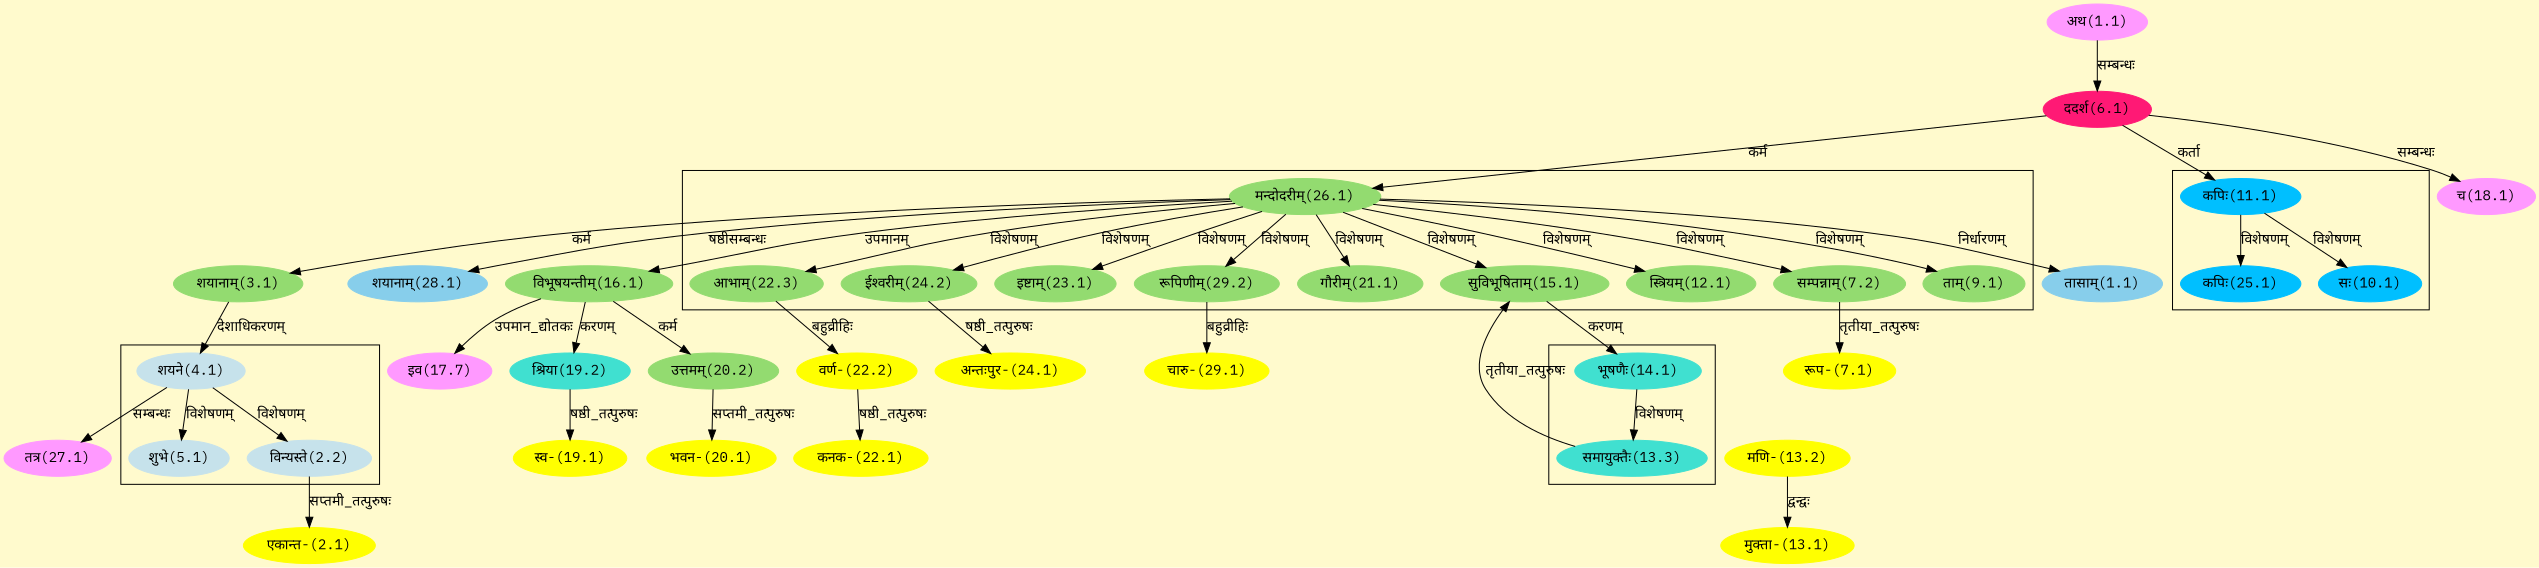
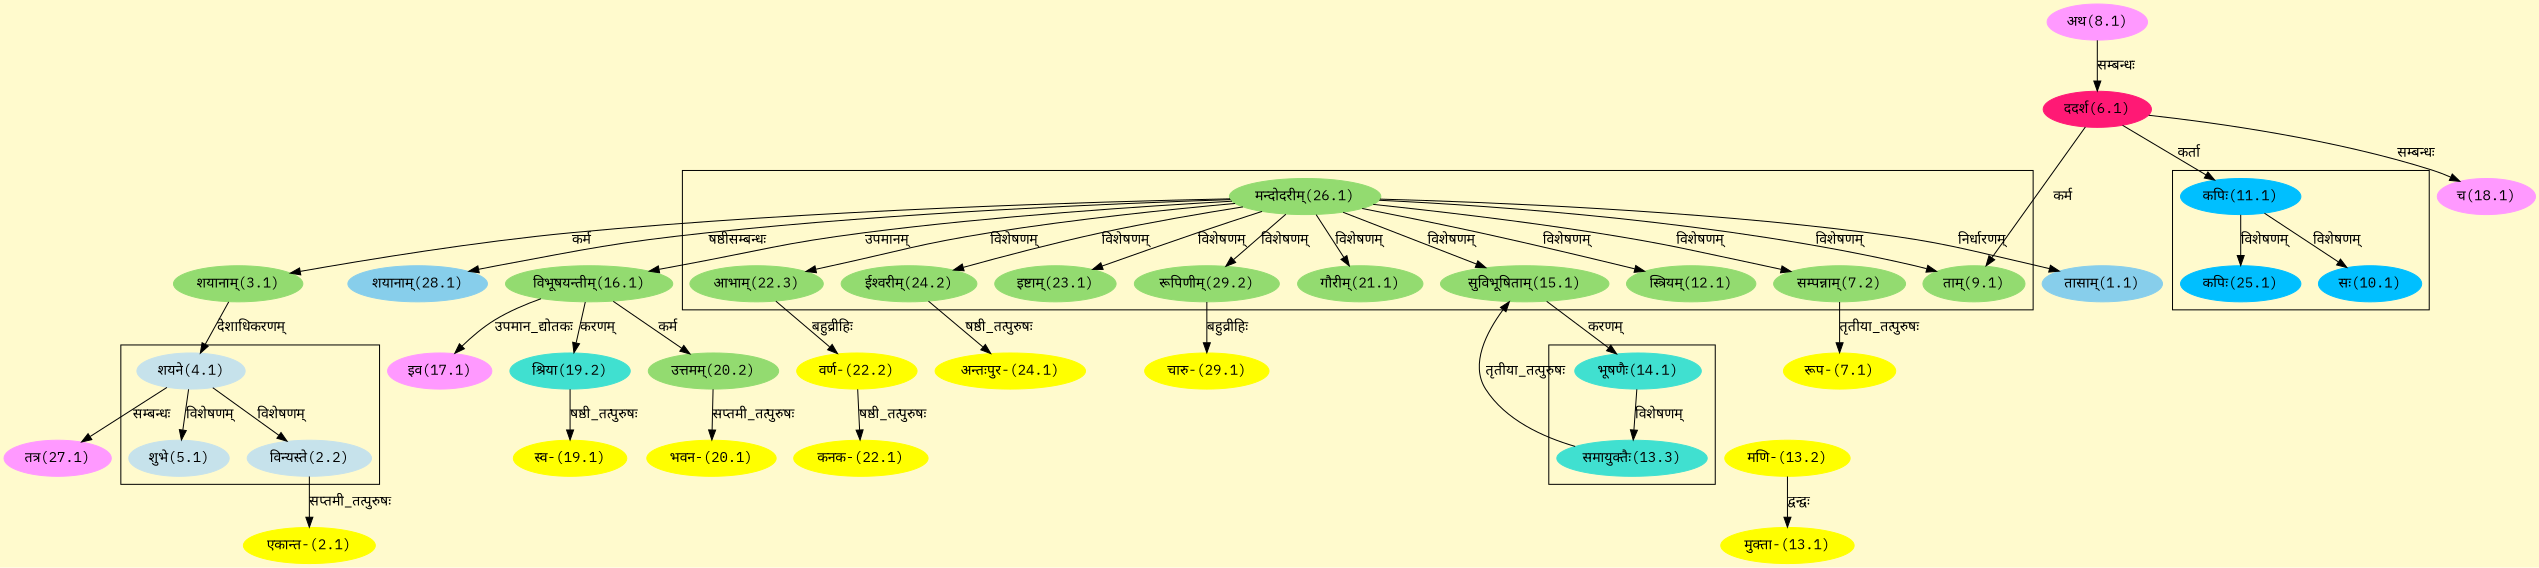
node "अथ(1.1)": label "अथ(1.1)" -> "अथ(8.1)"
edge "ददर्श(6.1)" -> "मन्दोदरीम्(26.1)": now "ददर्श(6.1)" -> "ताम्(9.1)"
node "इव(17.7)": label "इव(17.7)" -> "इव(17.1)"
